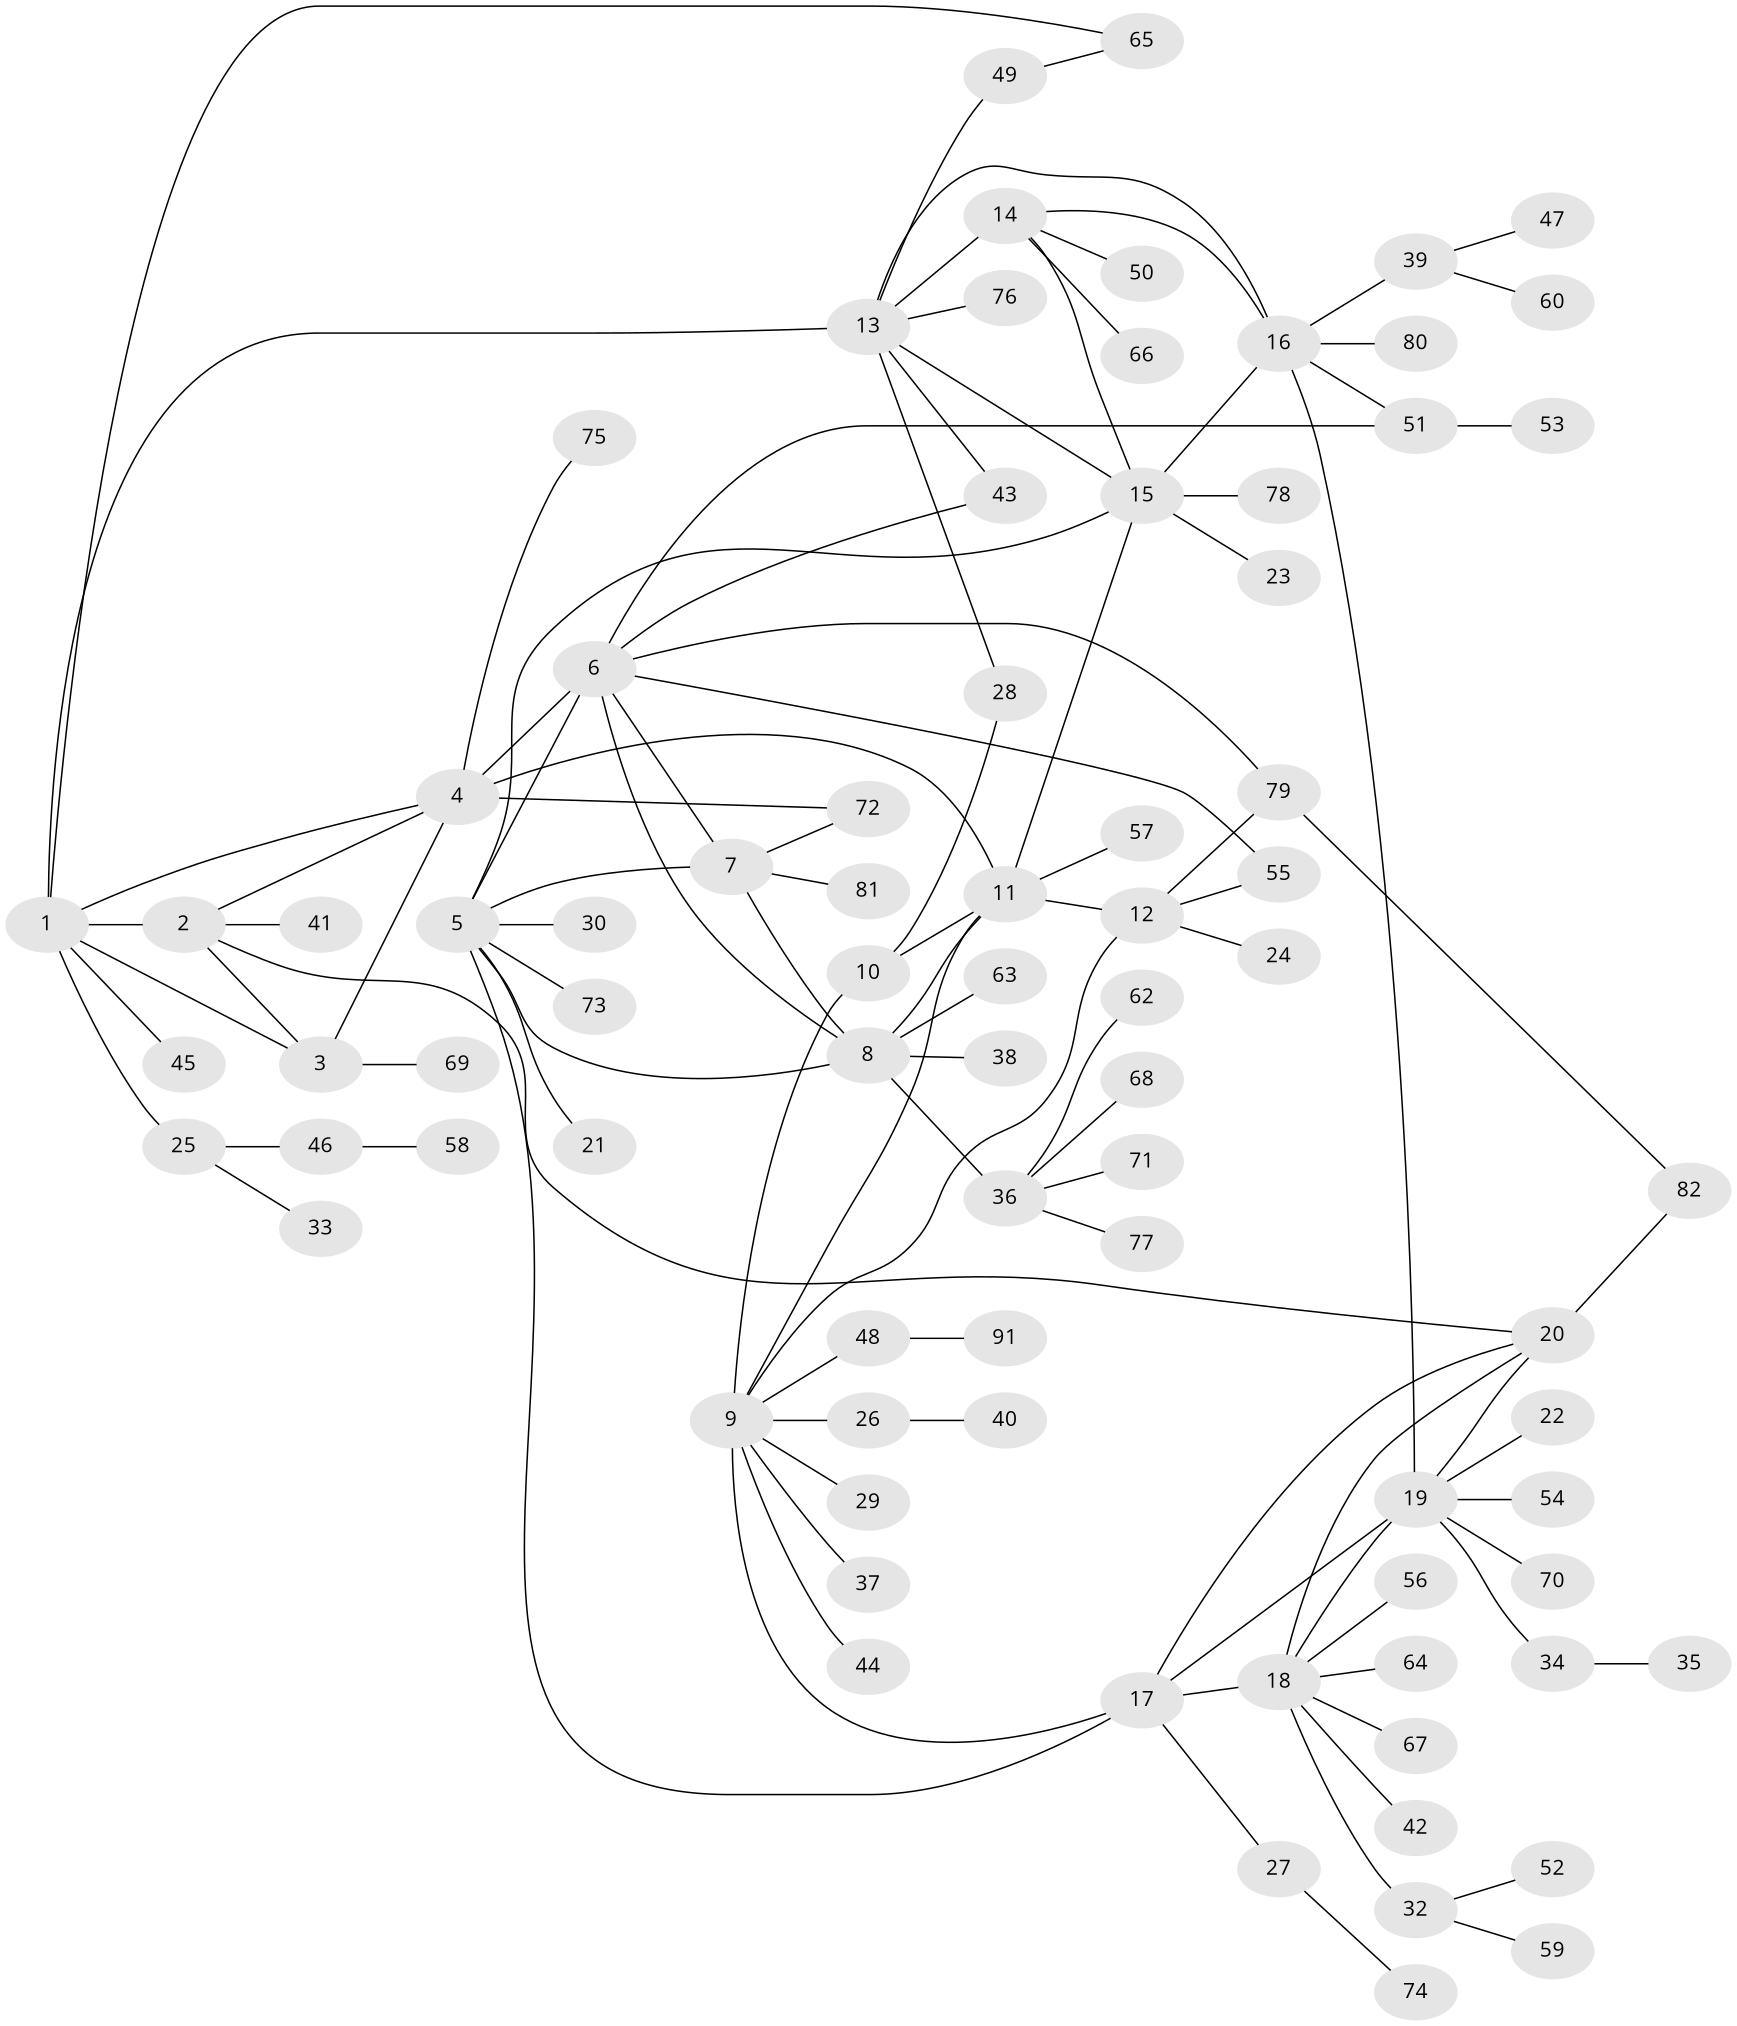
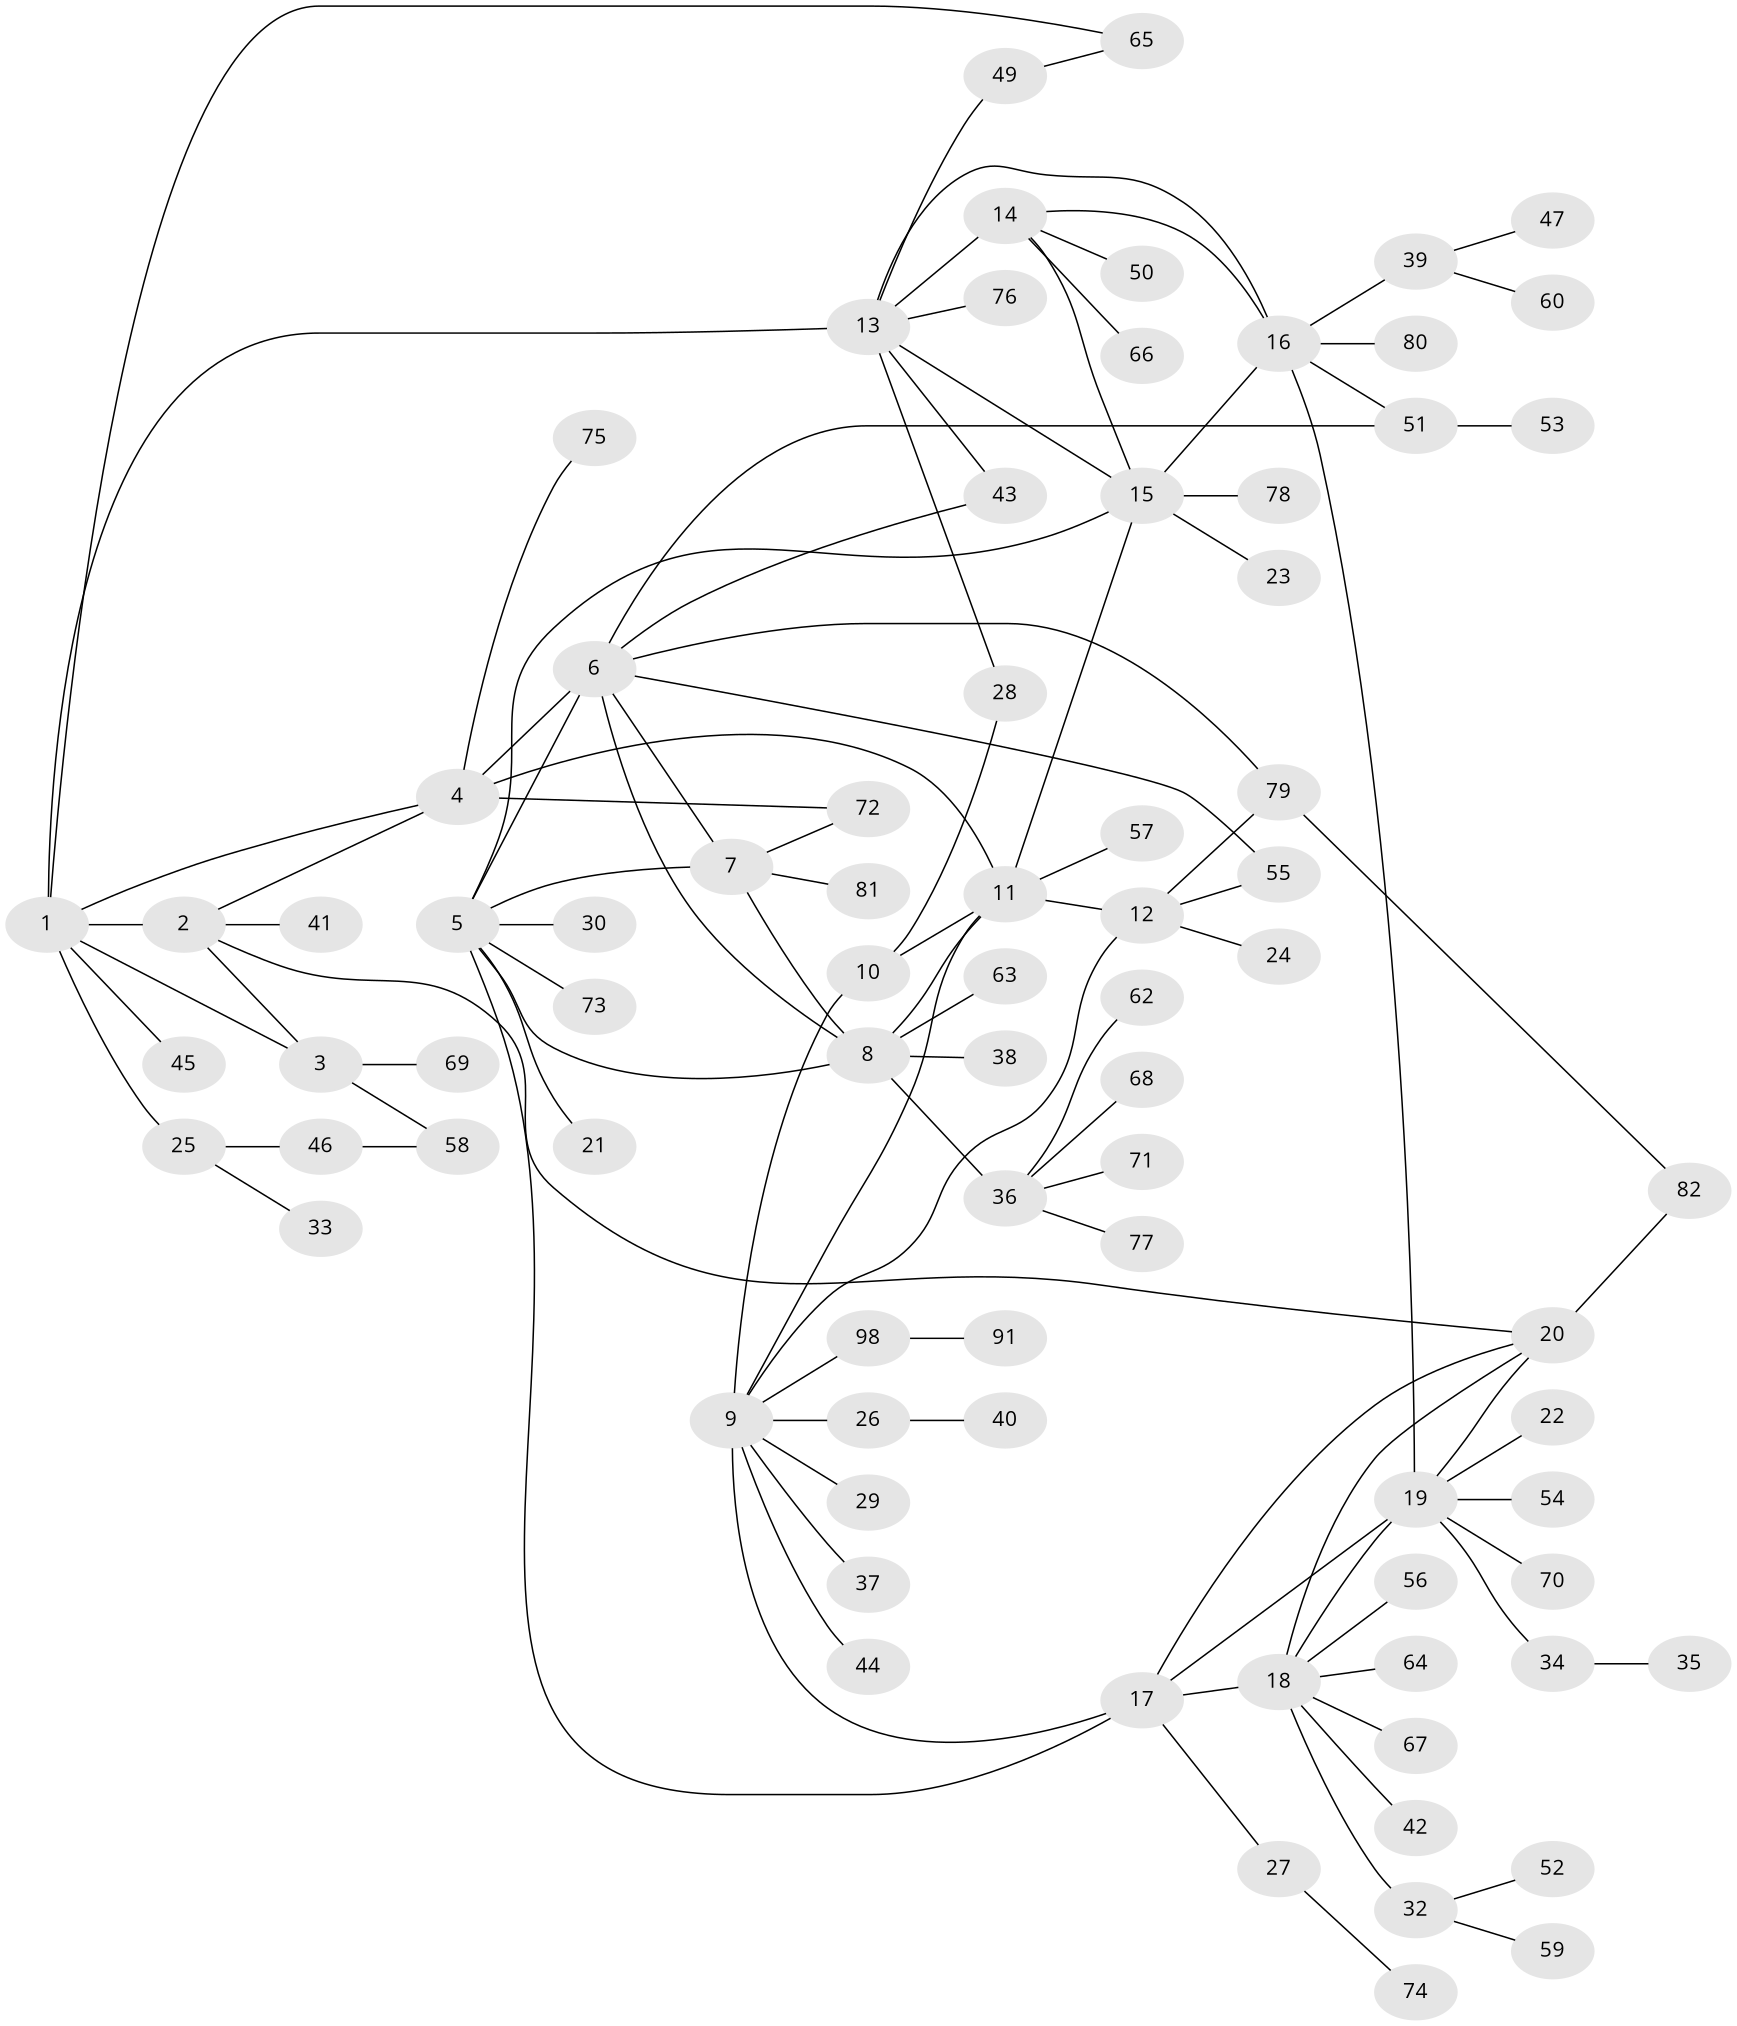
edge "4" -- "3": now "58" -- "3"
node "48": label "48" -> "98"
